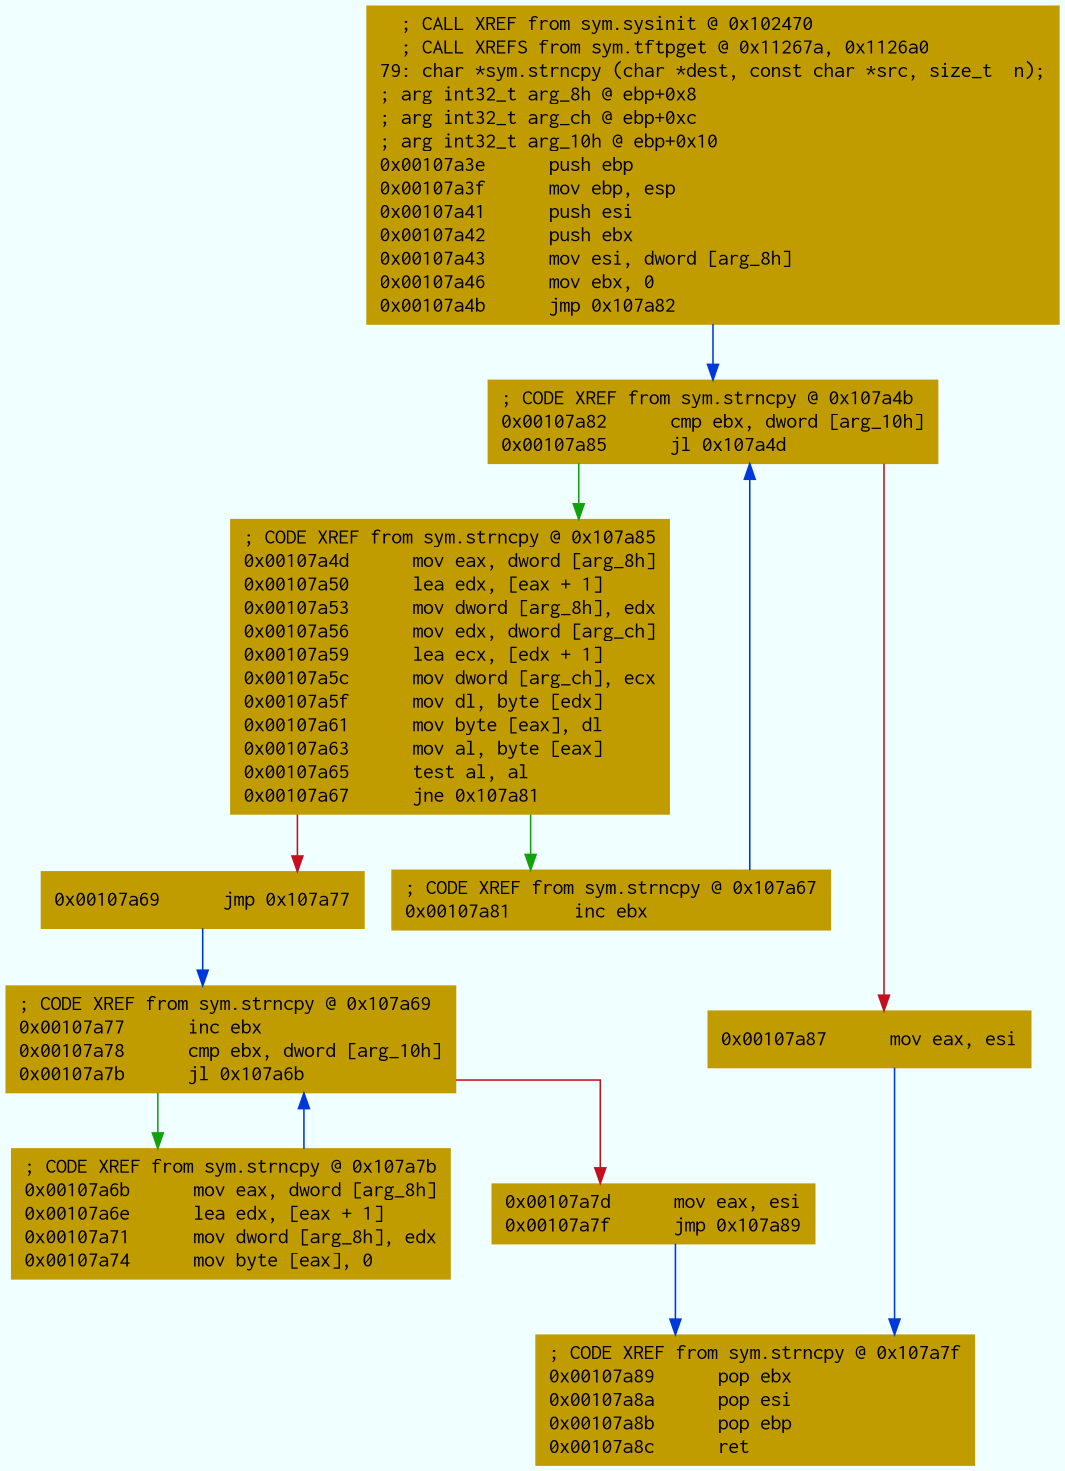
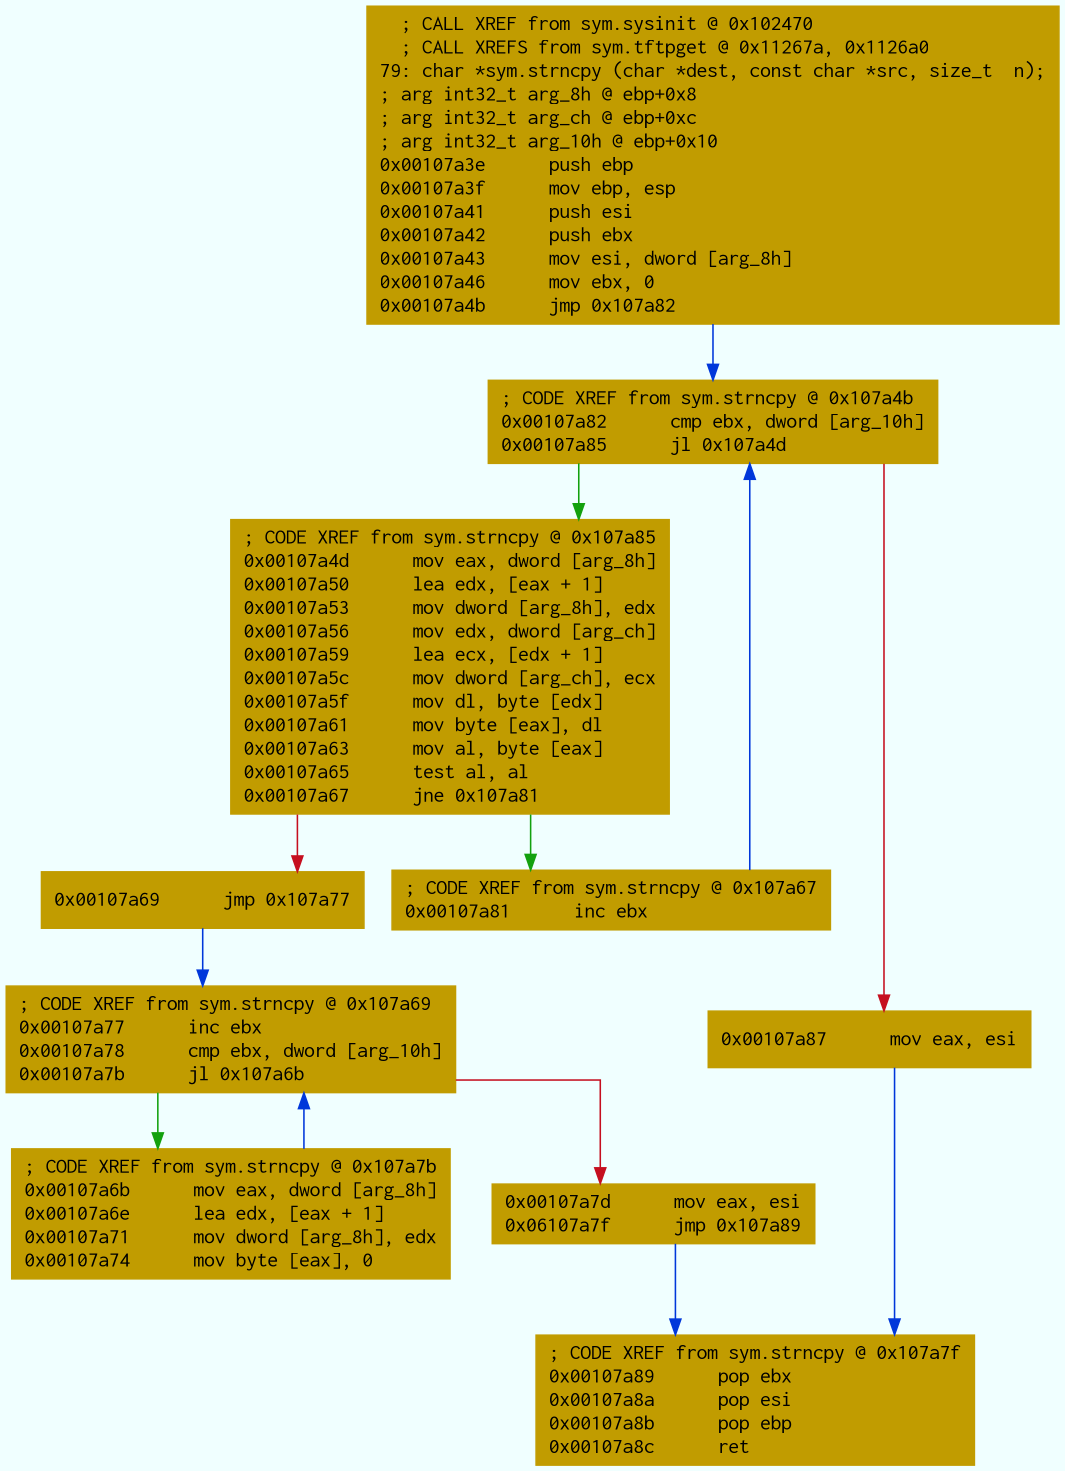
node "0x00107a7d      mov eax, esi 0x00107a7f      jmp 0x107a89": label "0x00107a7d      mov eax, esi 0x00107a7f      jmp 0x107a89" -> "0x00107a7d      mov eax, esi 0x06107a7f      jmp 0x107a89"
